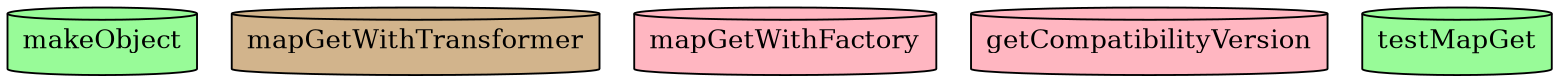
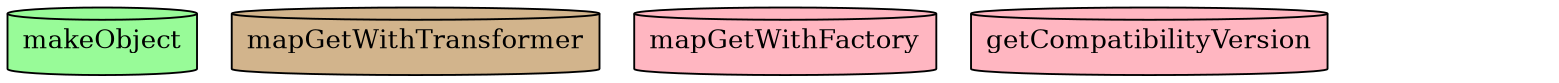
node "testMapGet": removed
